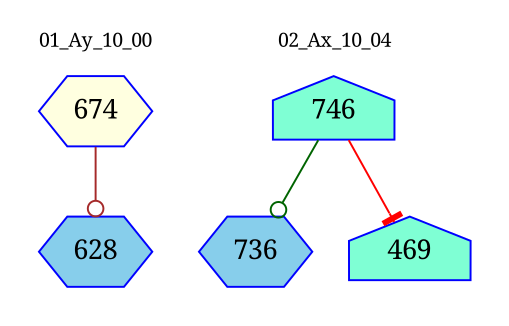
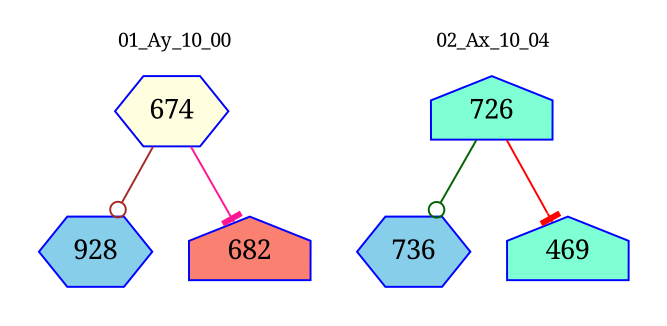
node "746": label "746" -> "726"
node "628": label "628" -> "928"
node "682": added
